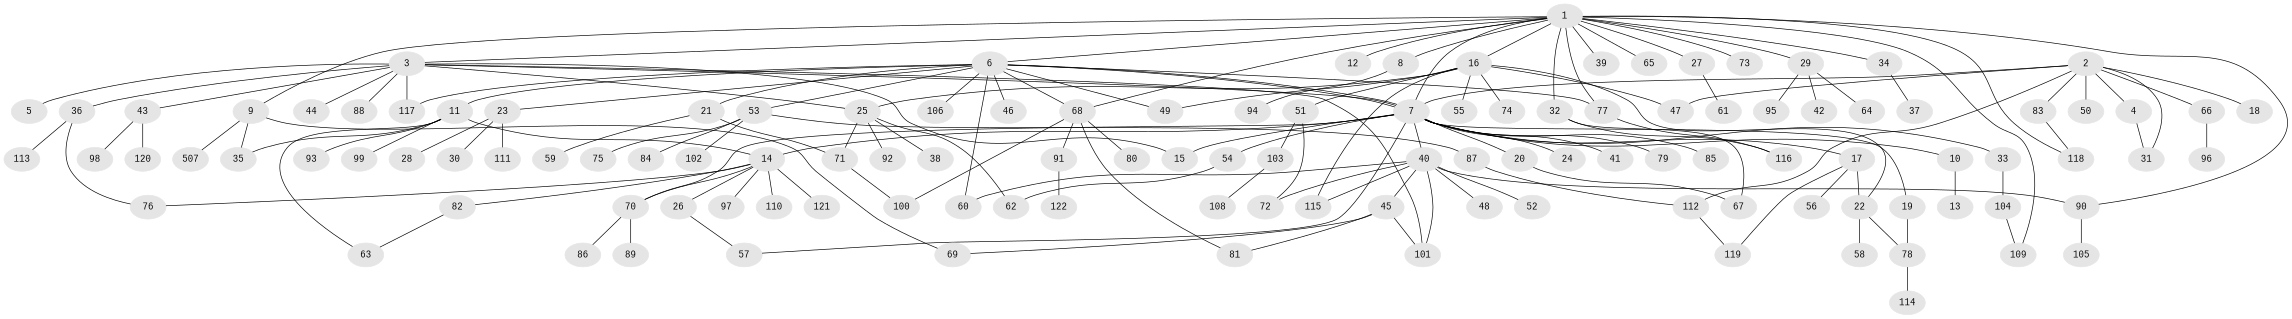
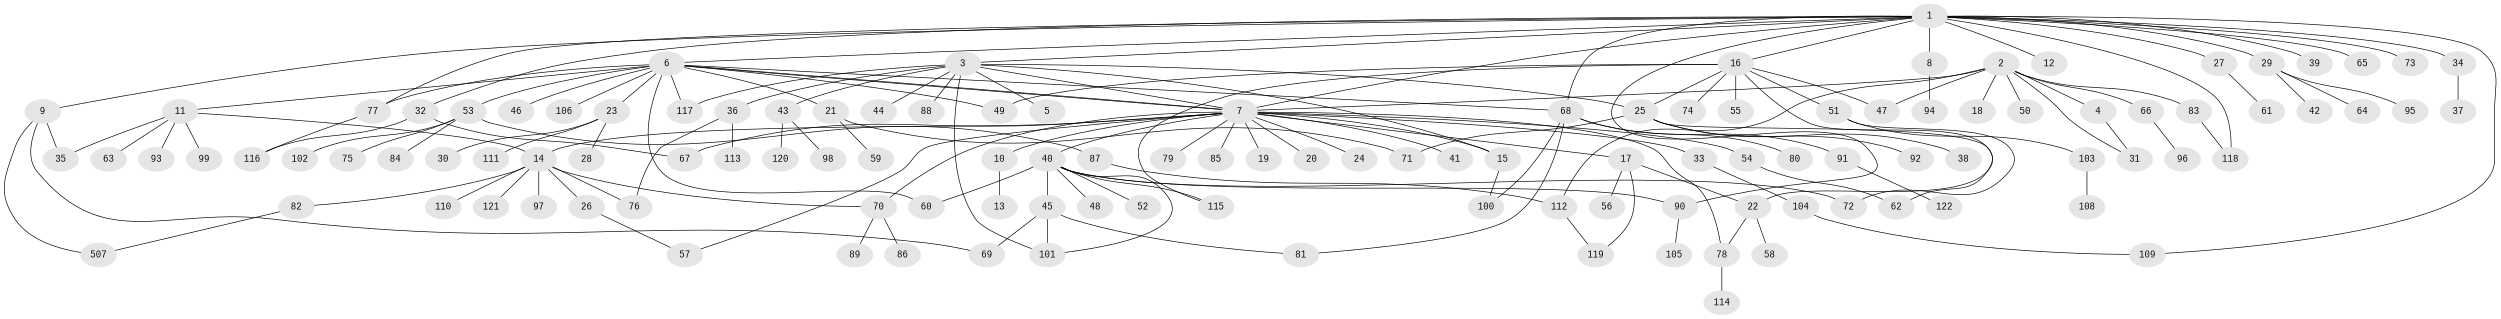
edge "71" -- "100": now "15" -- "100"
edge "20" -- "67": now "7" -- "67"
edge "82" -- "63": now "82" -- "507"
edge "19" -- "78": now "7" -- "78"
